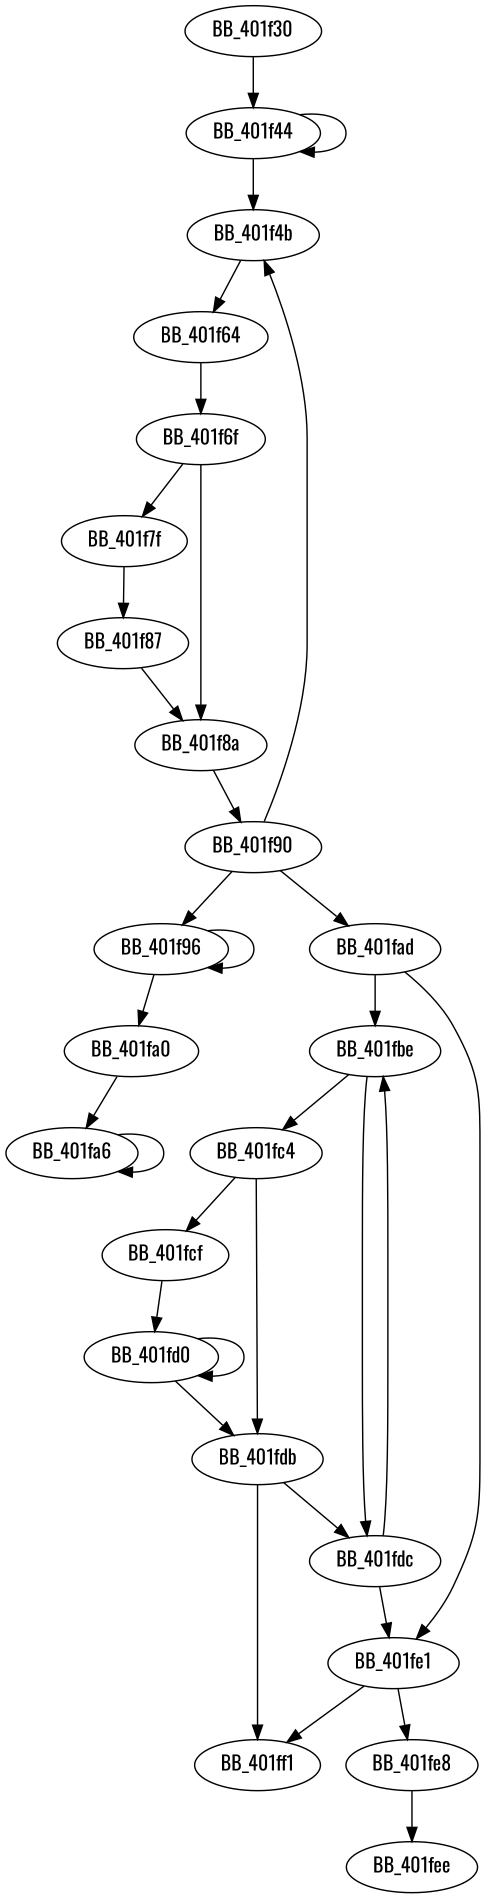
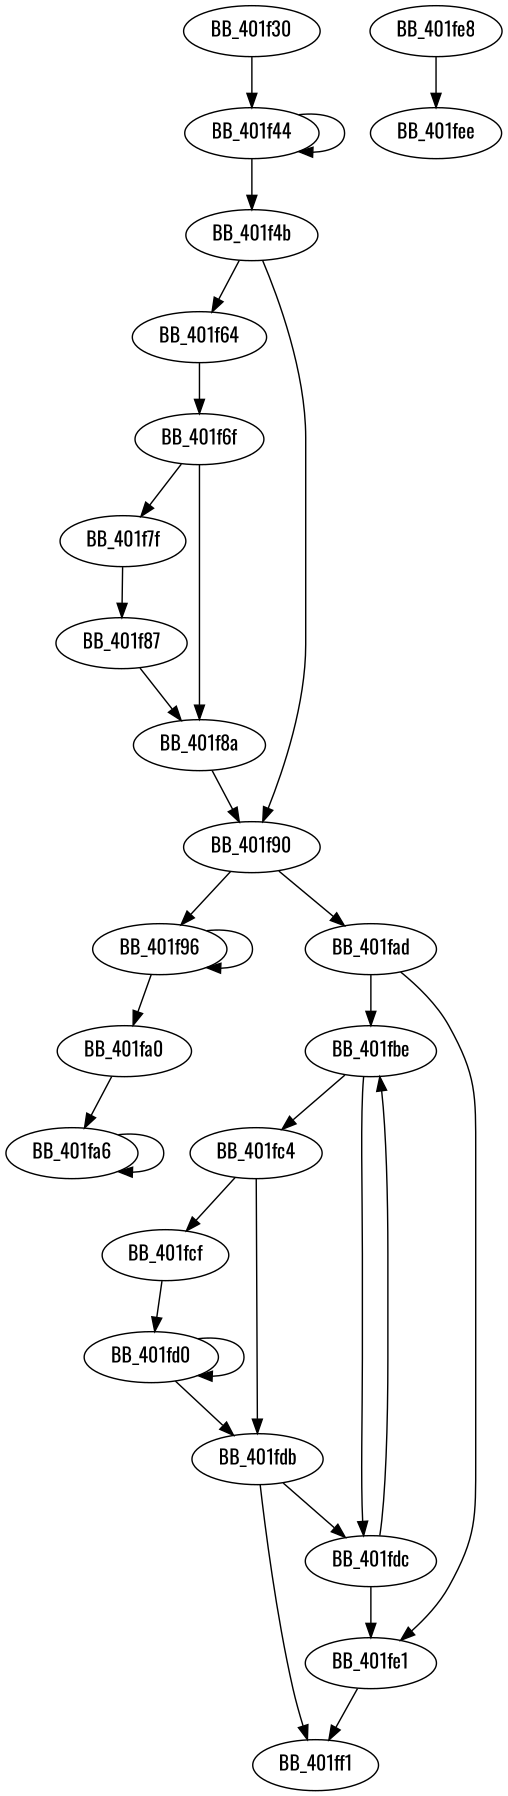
edge "BB_401f90" -> "BB_401f4b": reversed
edge "BB_401fe1" -> "BB_401fe8": removed
